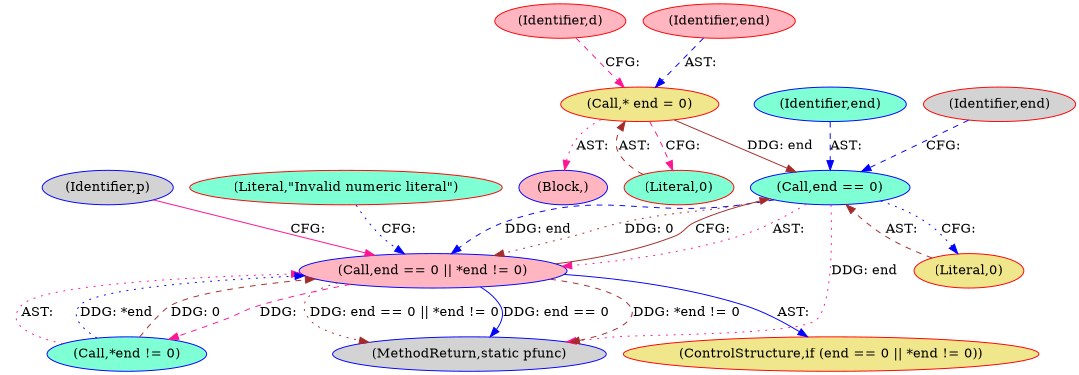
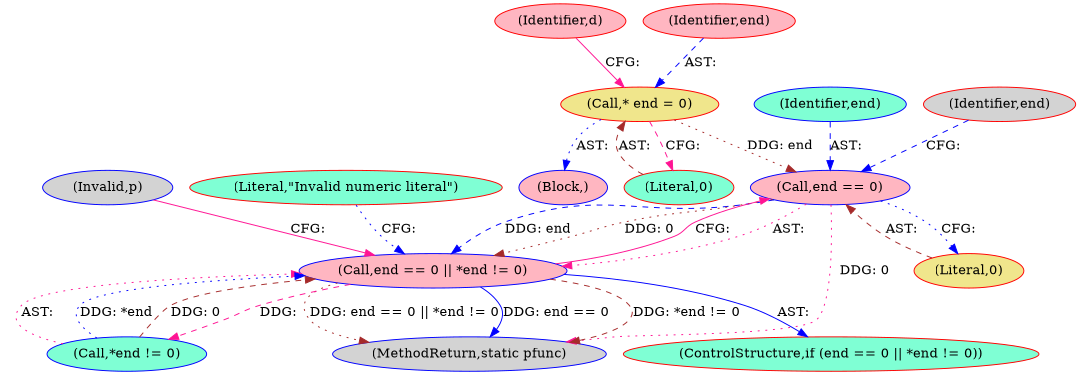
edge "(Identifier,d)" -> "(Call,* end = 0)": style dashed -> solid
edge "(Call,* end = 0)" -> "(Block,)": color deeppink -> blue
edge "(Call,* end = 0)" -> "(Call,end == 0)": style solid -> dotted
node "(Identifier,p)": label "(Identifier,p)" -> "(Invalid,p)"
node "(Call,end == 0)": fillcolor aquamarine -> lightpink
edge "(Call,end == 0 || *end != 0)" -> "(Call,end == 0)": color brown -> deeppink
edge "(Call,end == 0)" -> "(MethodReturn,static pfunc)": label "DDG: end" -> "DDG: 0"
node "(ControlStructure,if (end == 0 || *end != 0))": fillcolor khaki -> aquamarine
